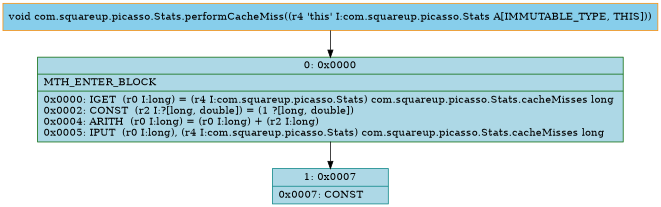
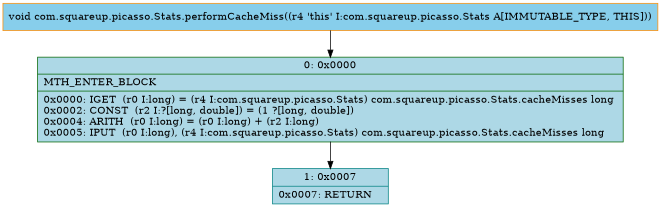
node "1: 0x0007": text "0x0007: CONST" -> "0x0007: RETURN"
